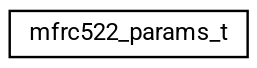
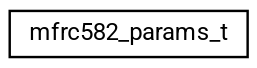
node "mfrc522_params_t": label "mfrc522_params_t" -> "mfrc582_params_t"
